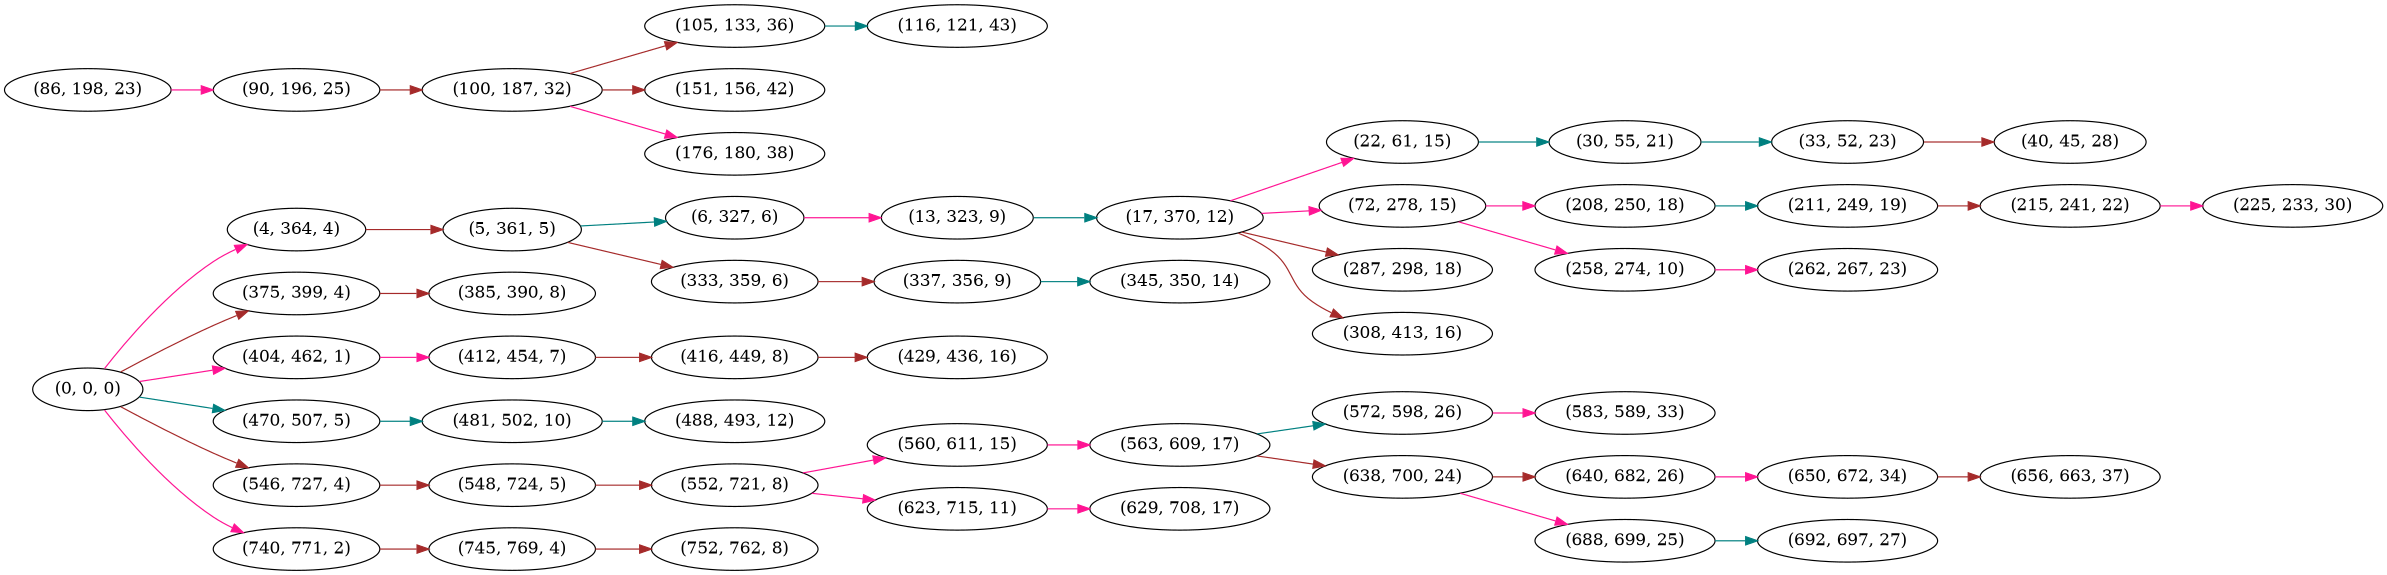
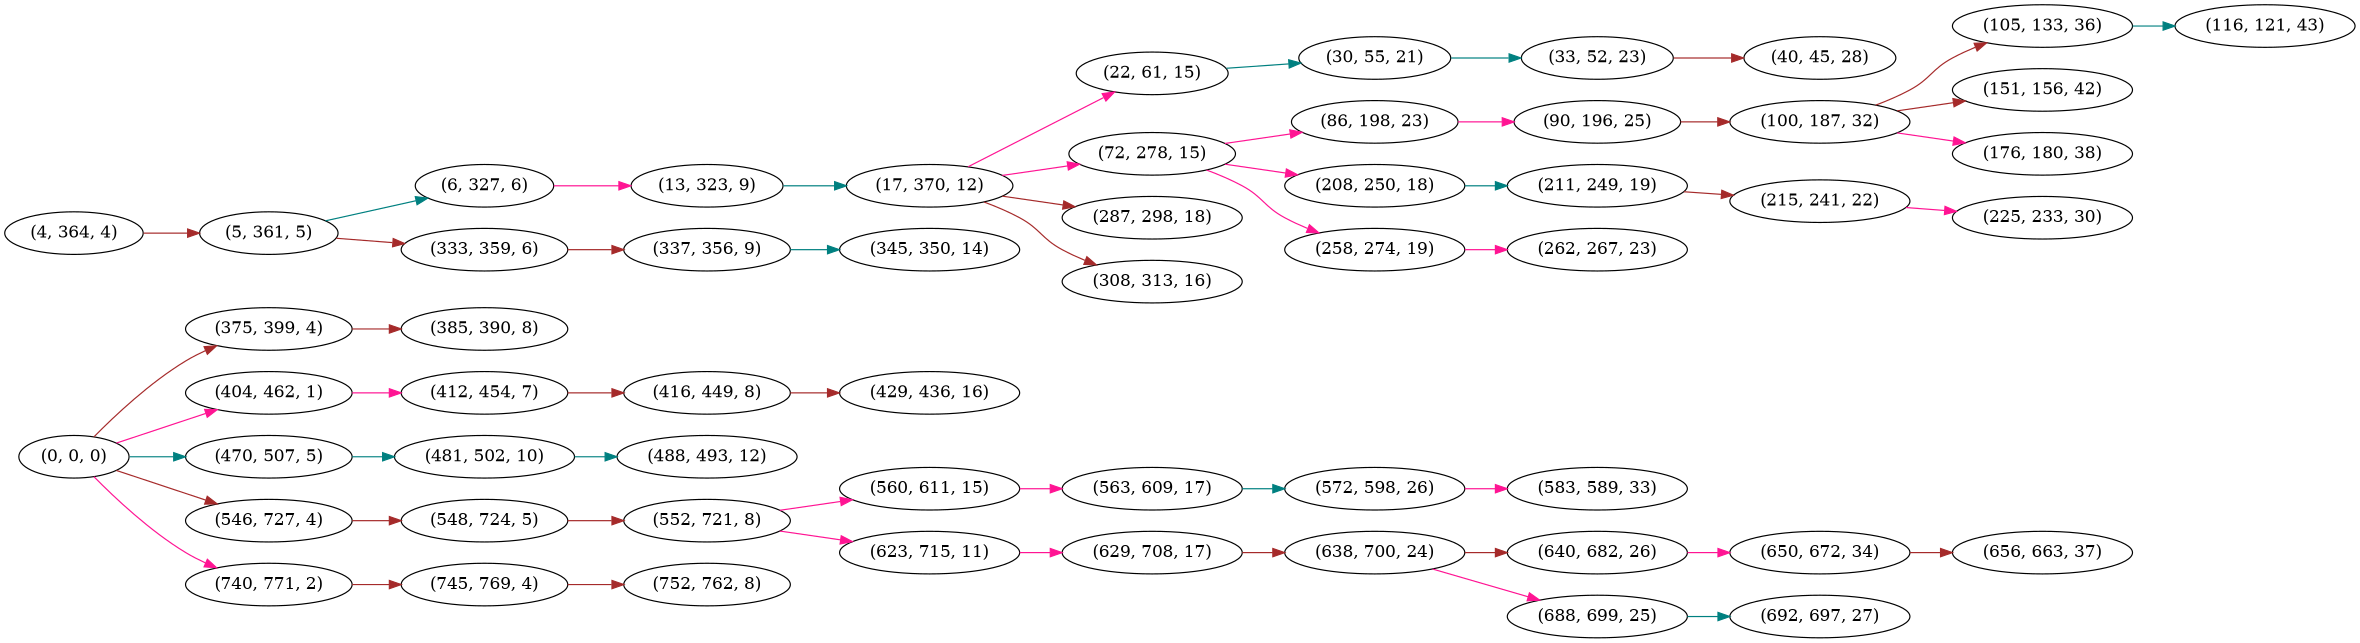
edge "(72, 278, 15)" -> "(86, 198, 23)": added
node "(258, 274, 10)": label "(258, 274, 10)" -> "(258, 274, 19)"
edge "(0, 0, 0)" -> "(4, 364, 4)": removed
node "(308, 413, 16)": label "(308, 413, 16)" -> "(308, 313, 16)"
edge "(563, 609, 17)" -> "(638, 700, 24)": now "(629, 708, 17)" -> "(638, 700, 24)"
